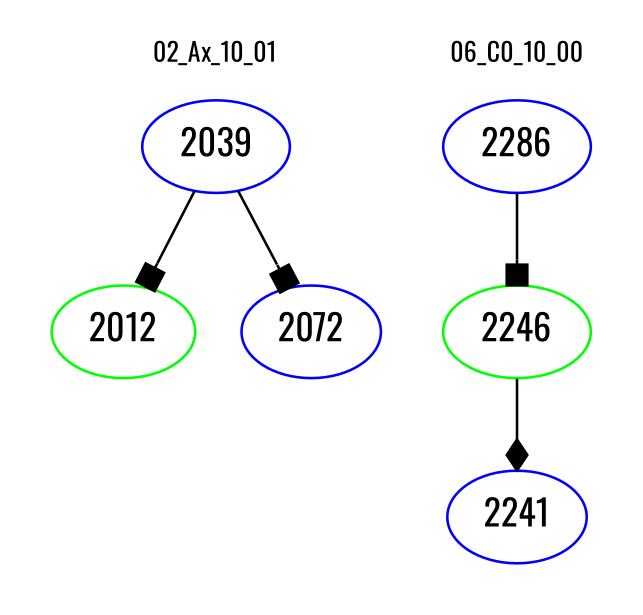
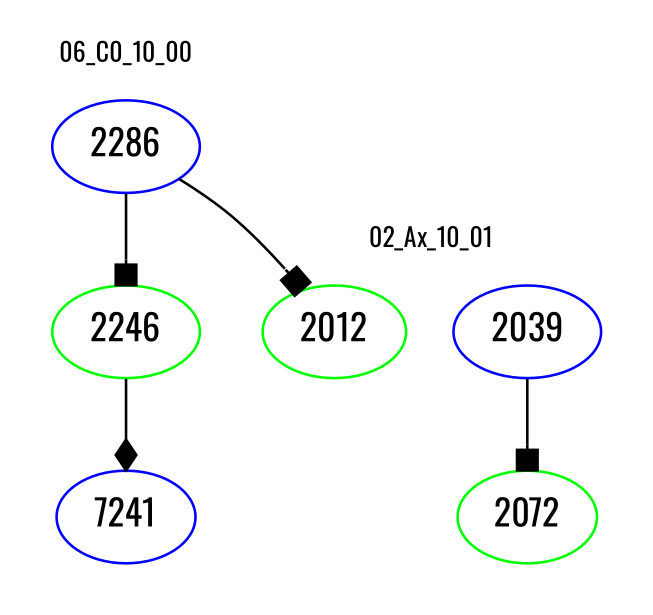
edge "2039" -> "2012": now "2286" -> "2012"
node "2072": color blue -> green
node "2241": label "2241" -> "7241"
